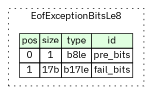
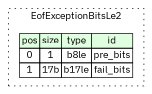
cluster "EofExceptionBitsLe8": label "EofExceptionBitsLe8" -> "EofExceptionBitsLe2"
